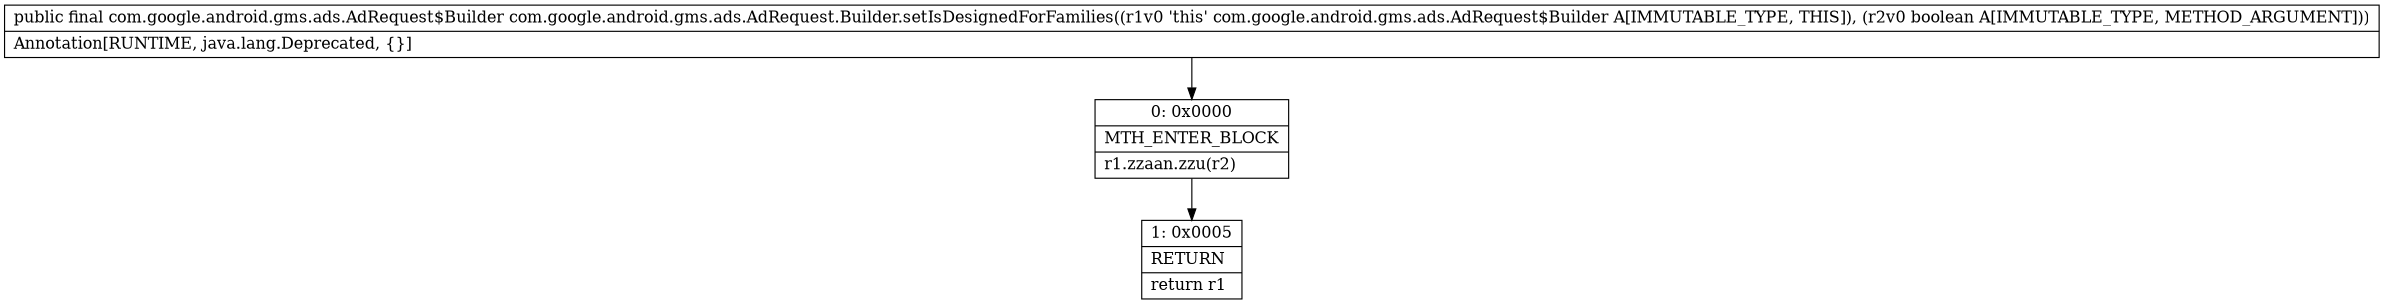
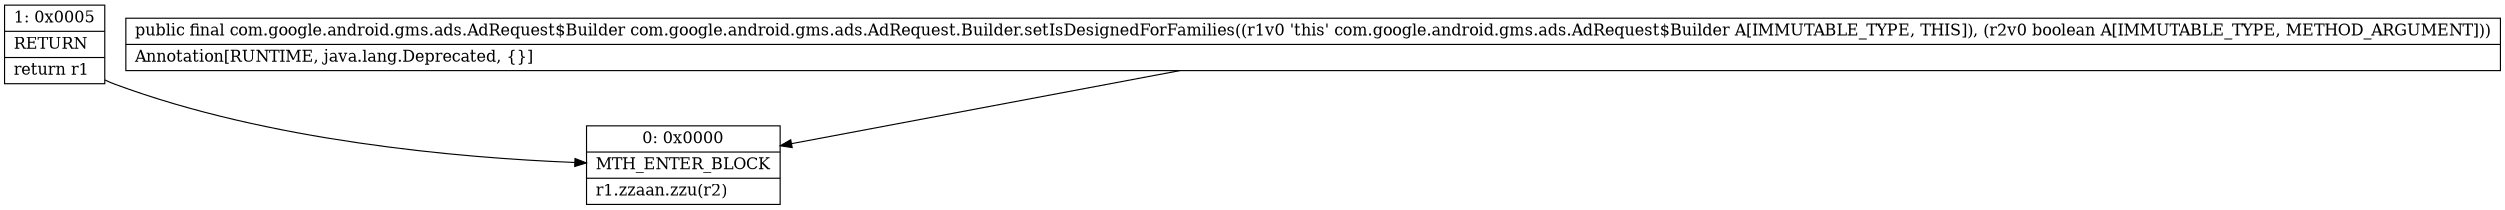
edge "0: 0x0000" -> "1: 0x0005": reversed
